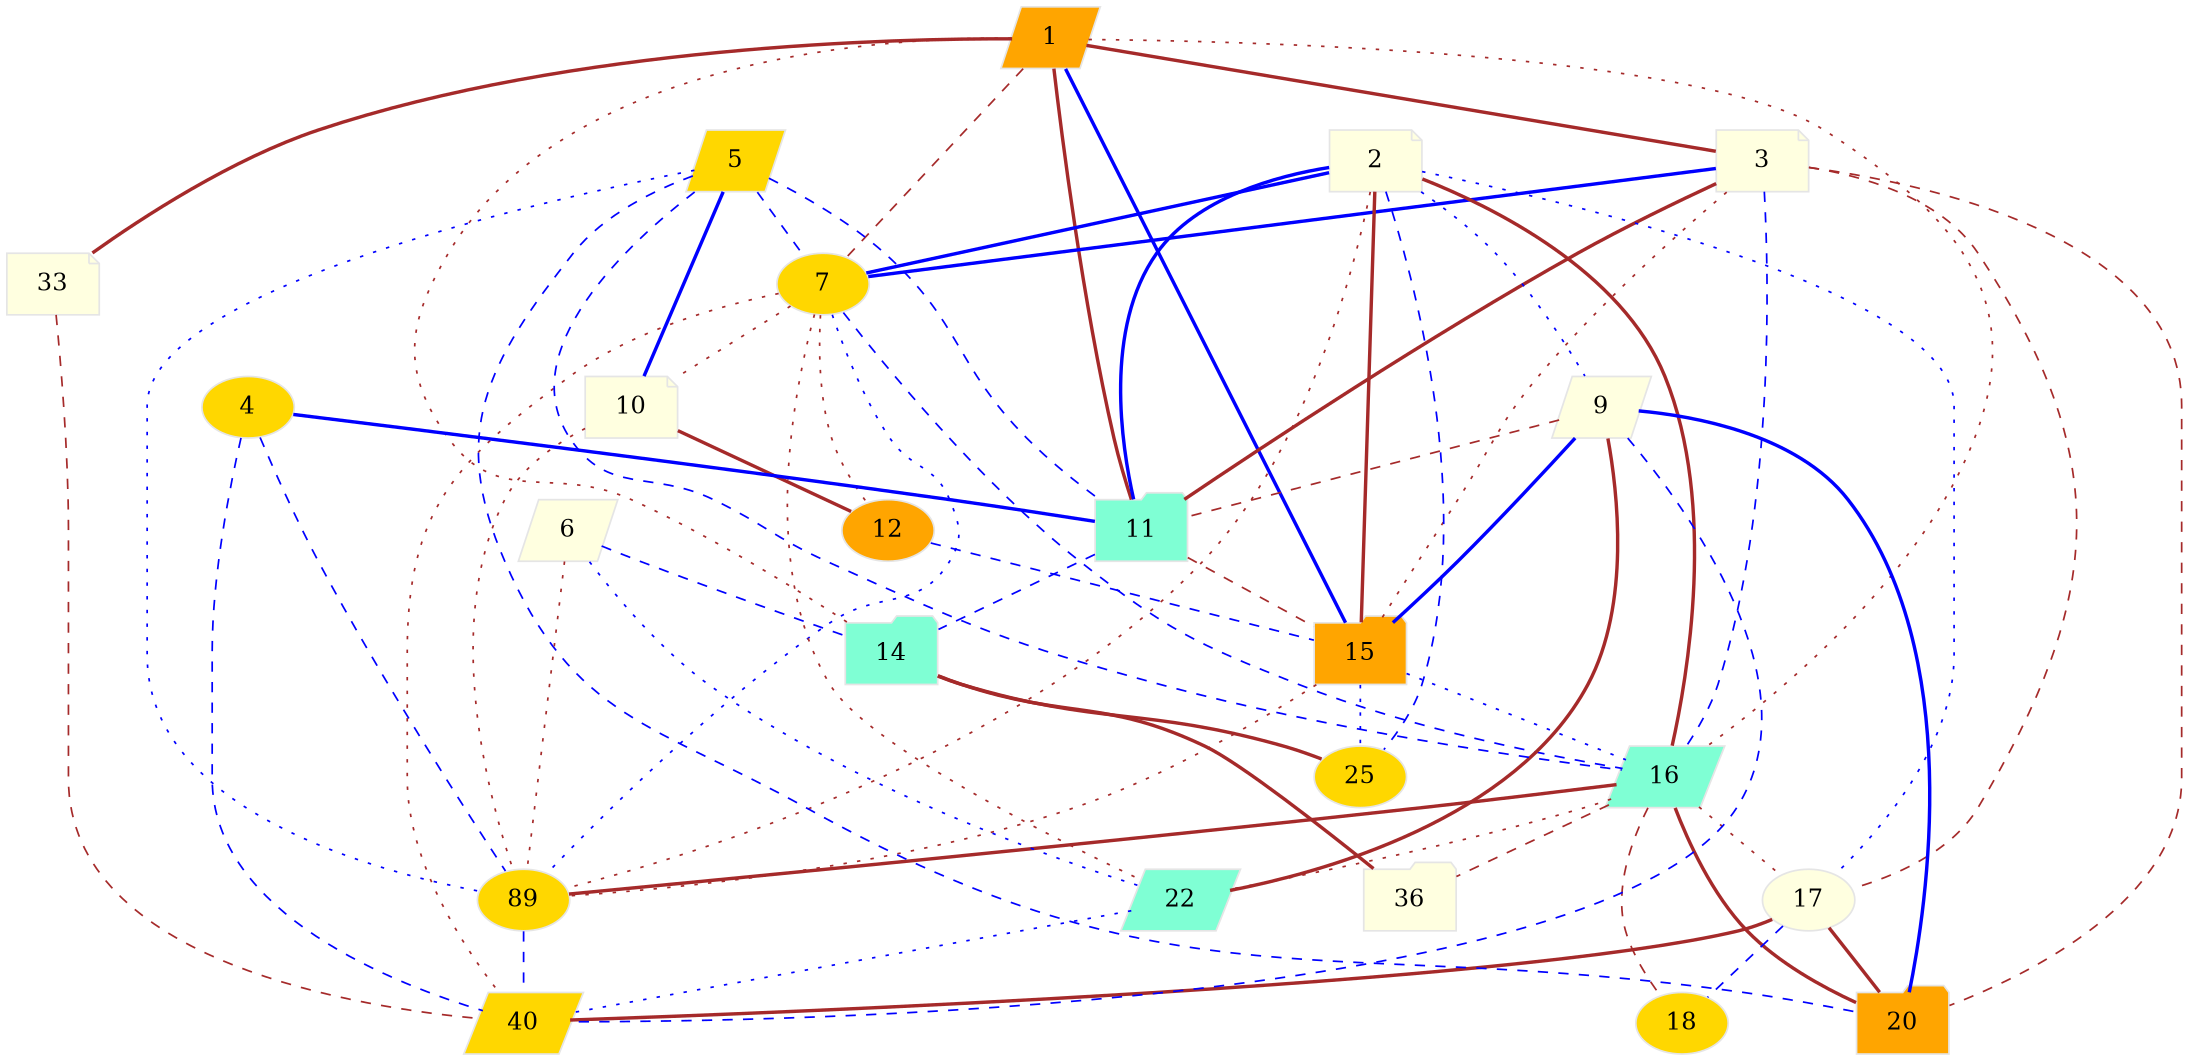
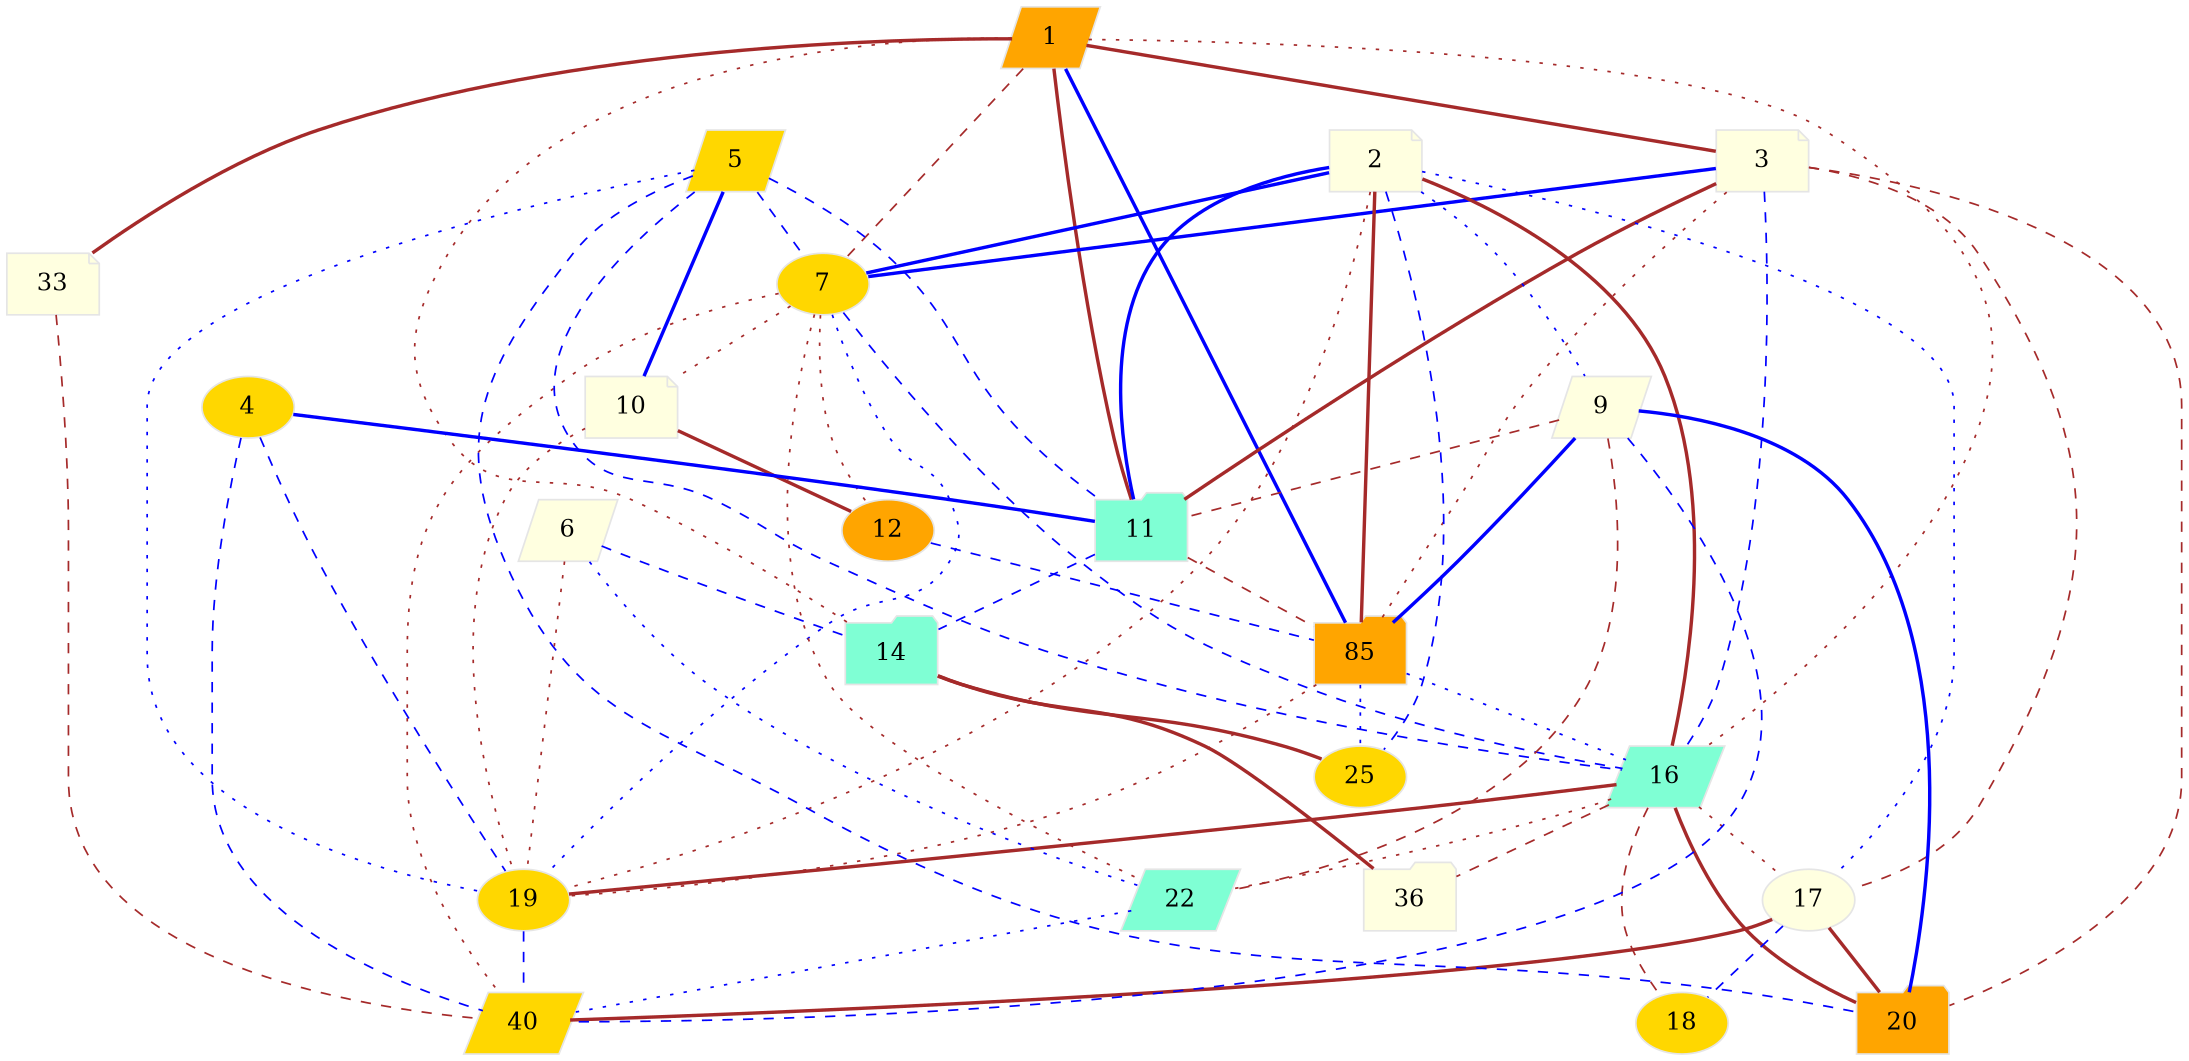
node "15": label "15" -> "85"
edge "9" -- "22": style bold -> dashed
node "89": label "89" -> "19"
